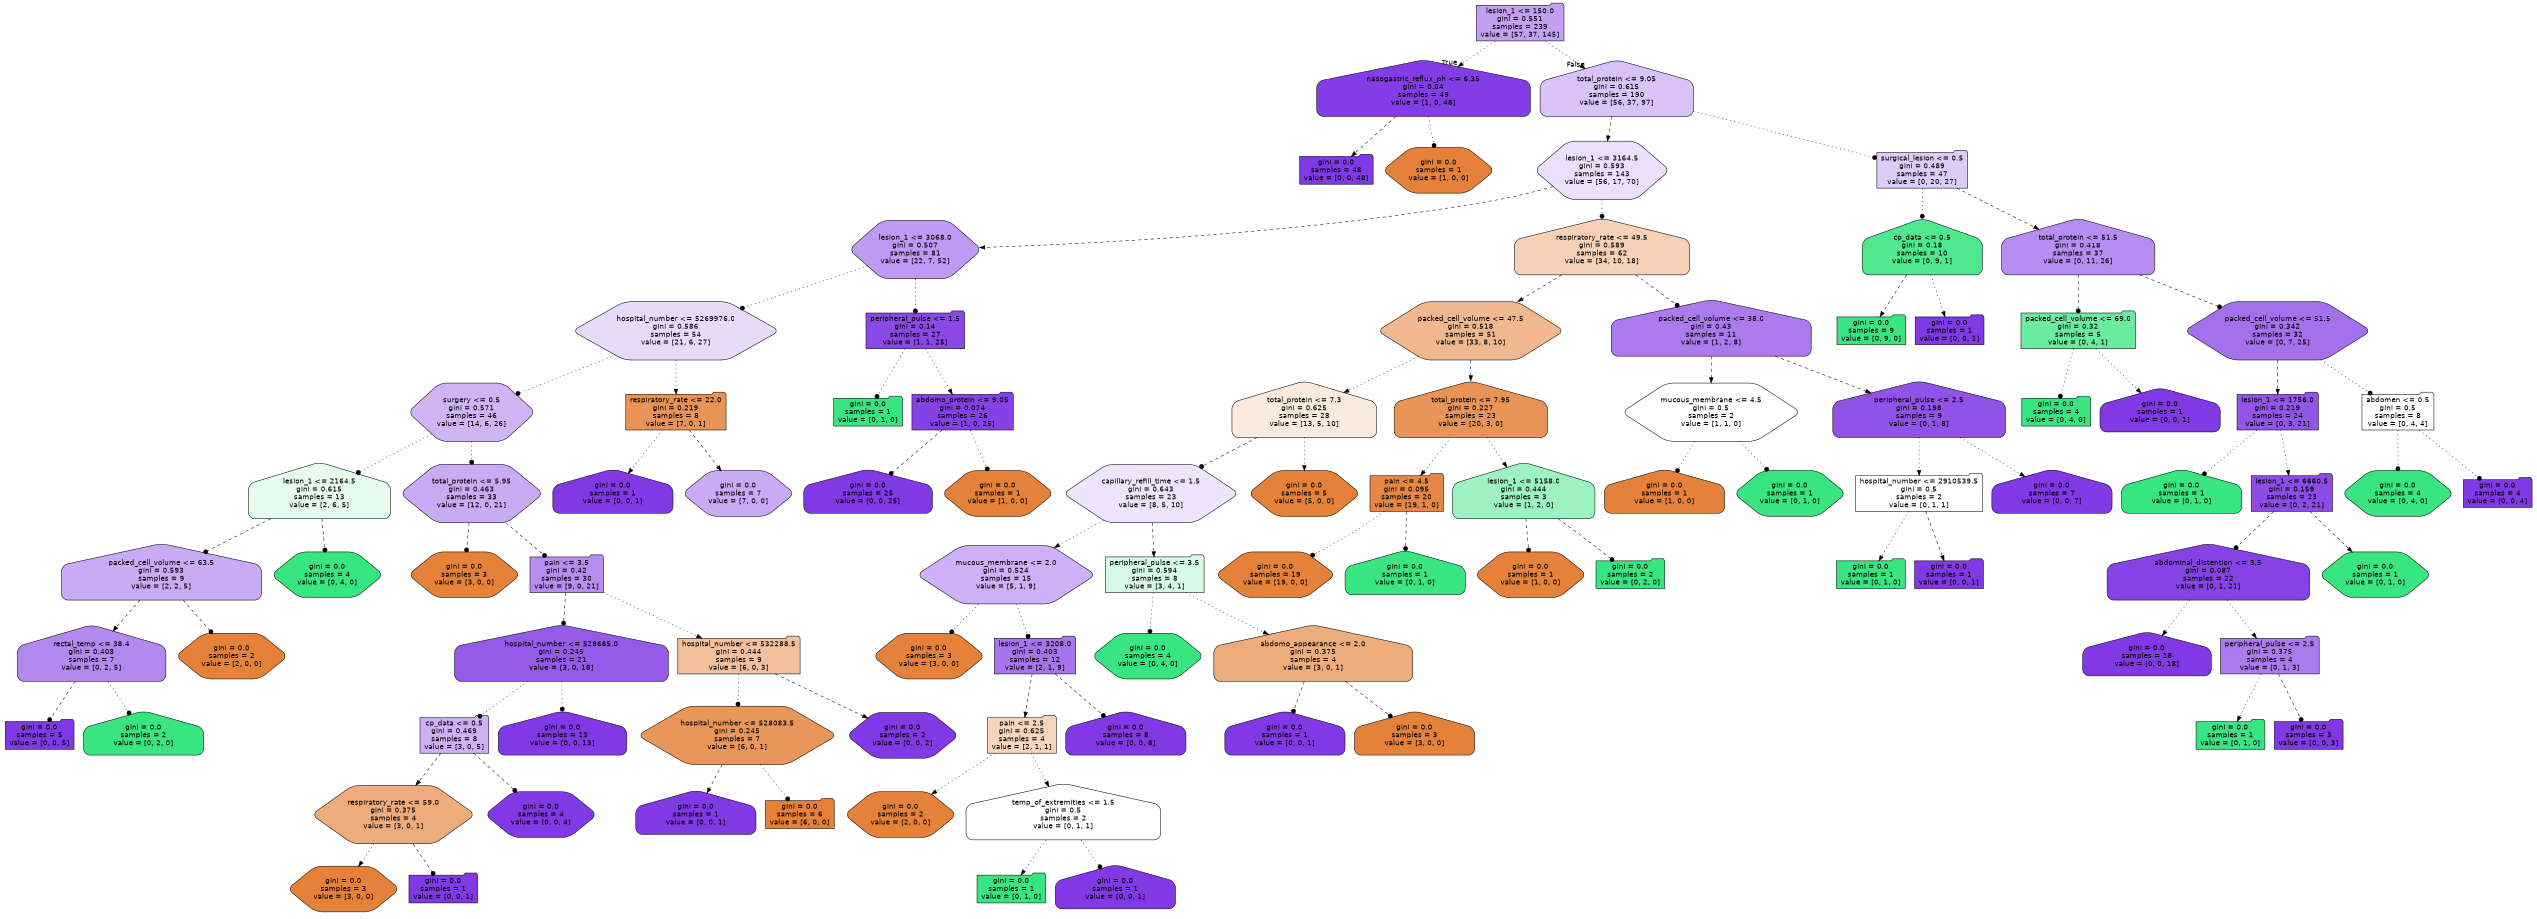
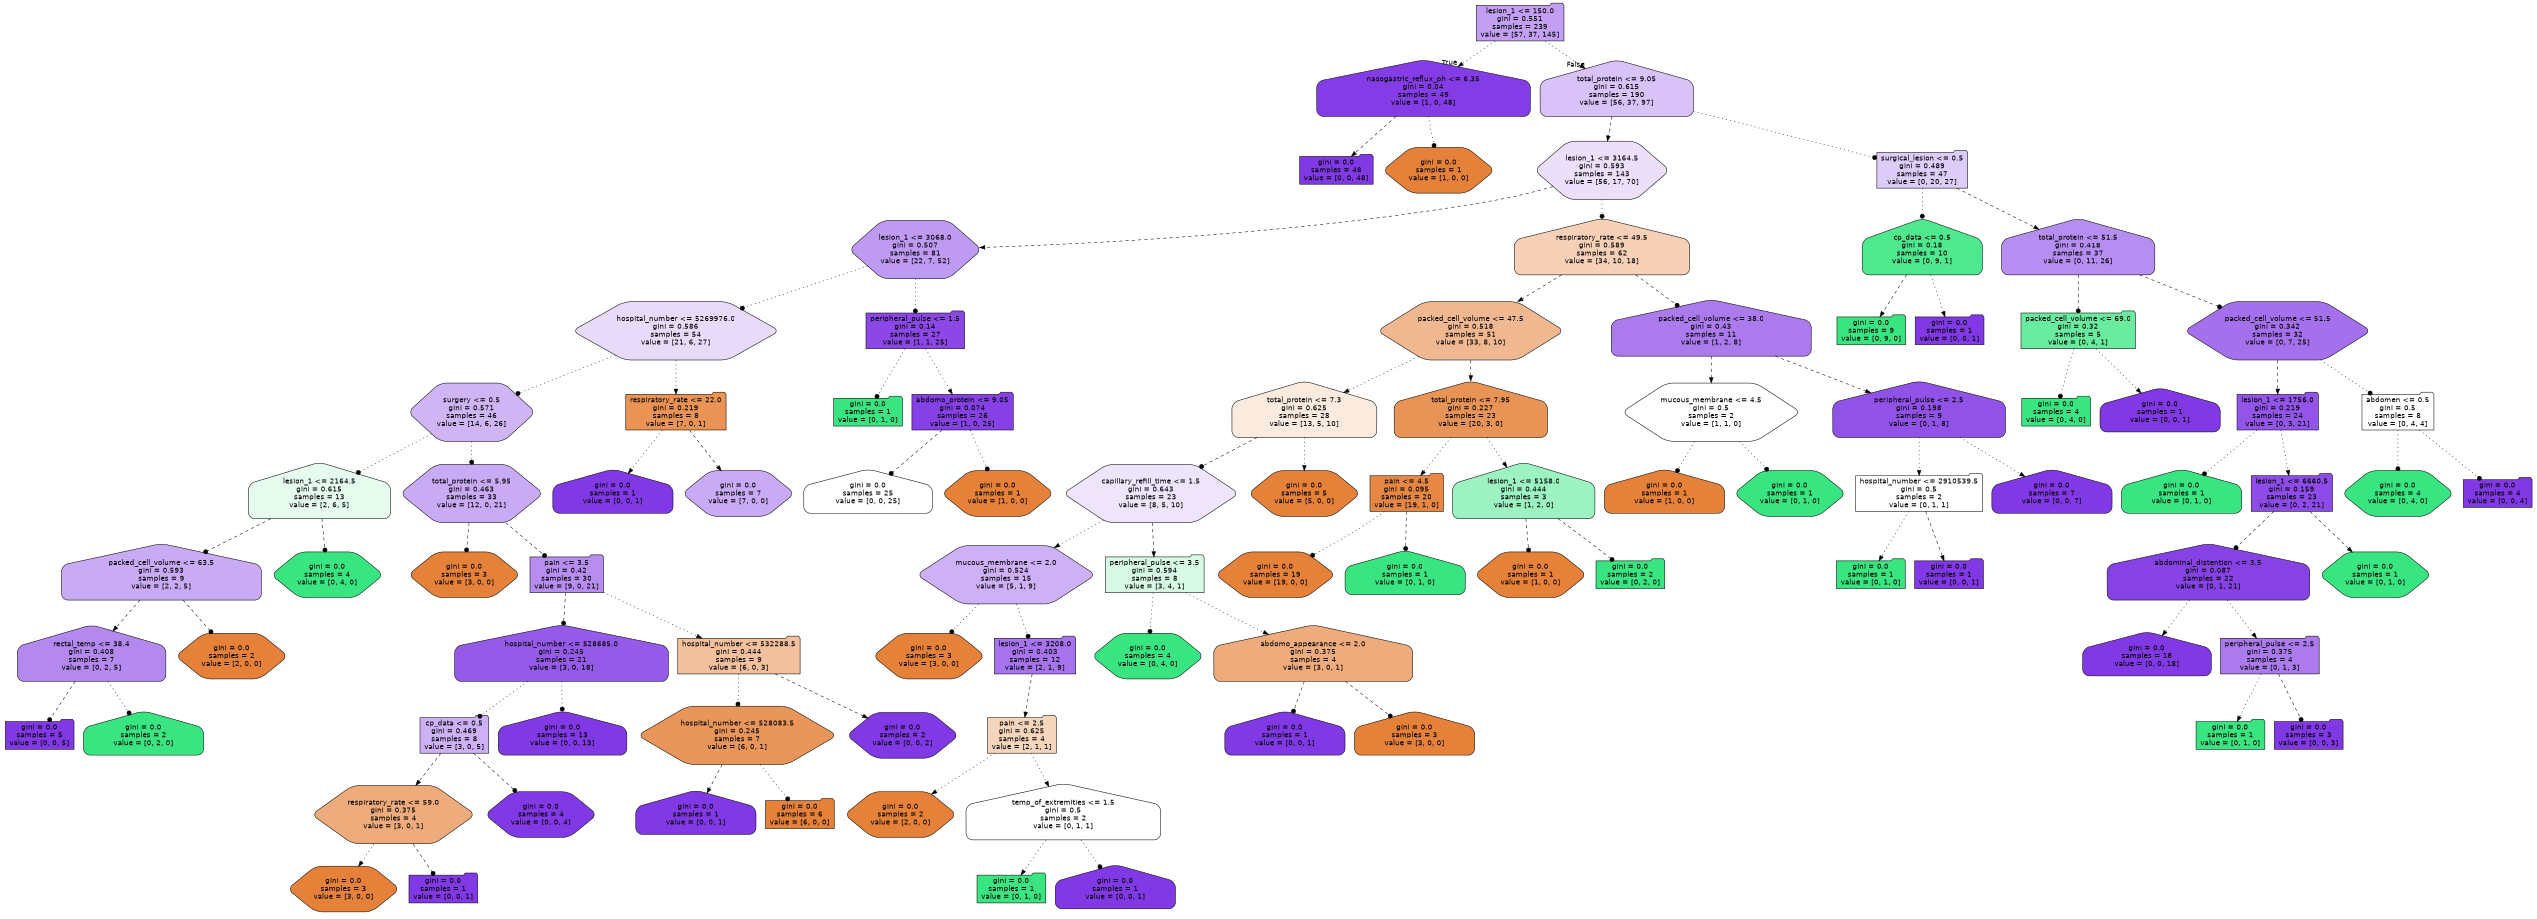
node "gini = 0.0 samples = 25 value = [0, 0, 25]": fillcolor #8139e5 -> #ffffff
node "gini = 0.0 samples = 8 value = [0, 0, 8]": removed
